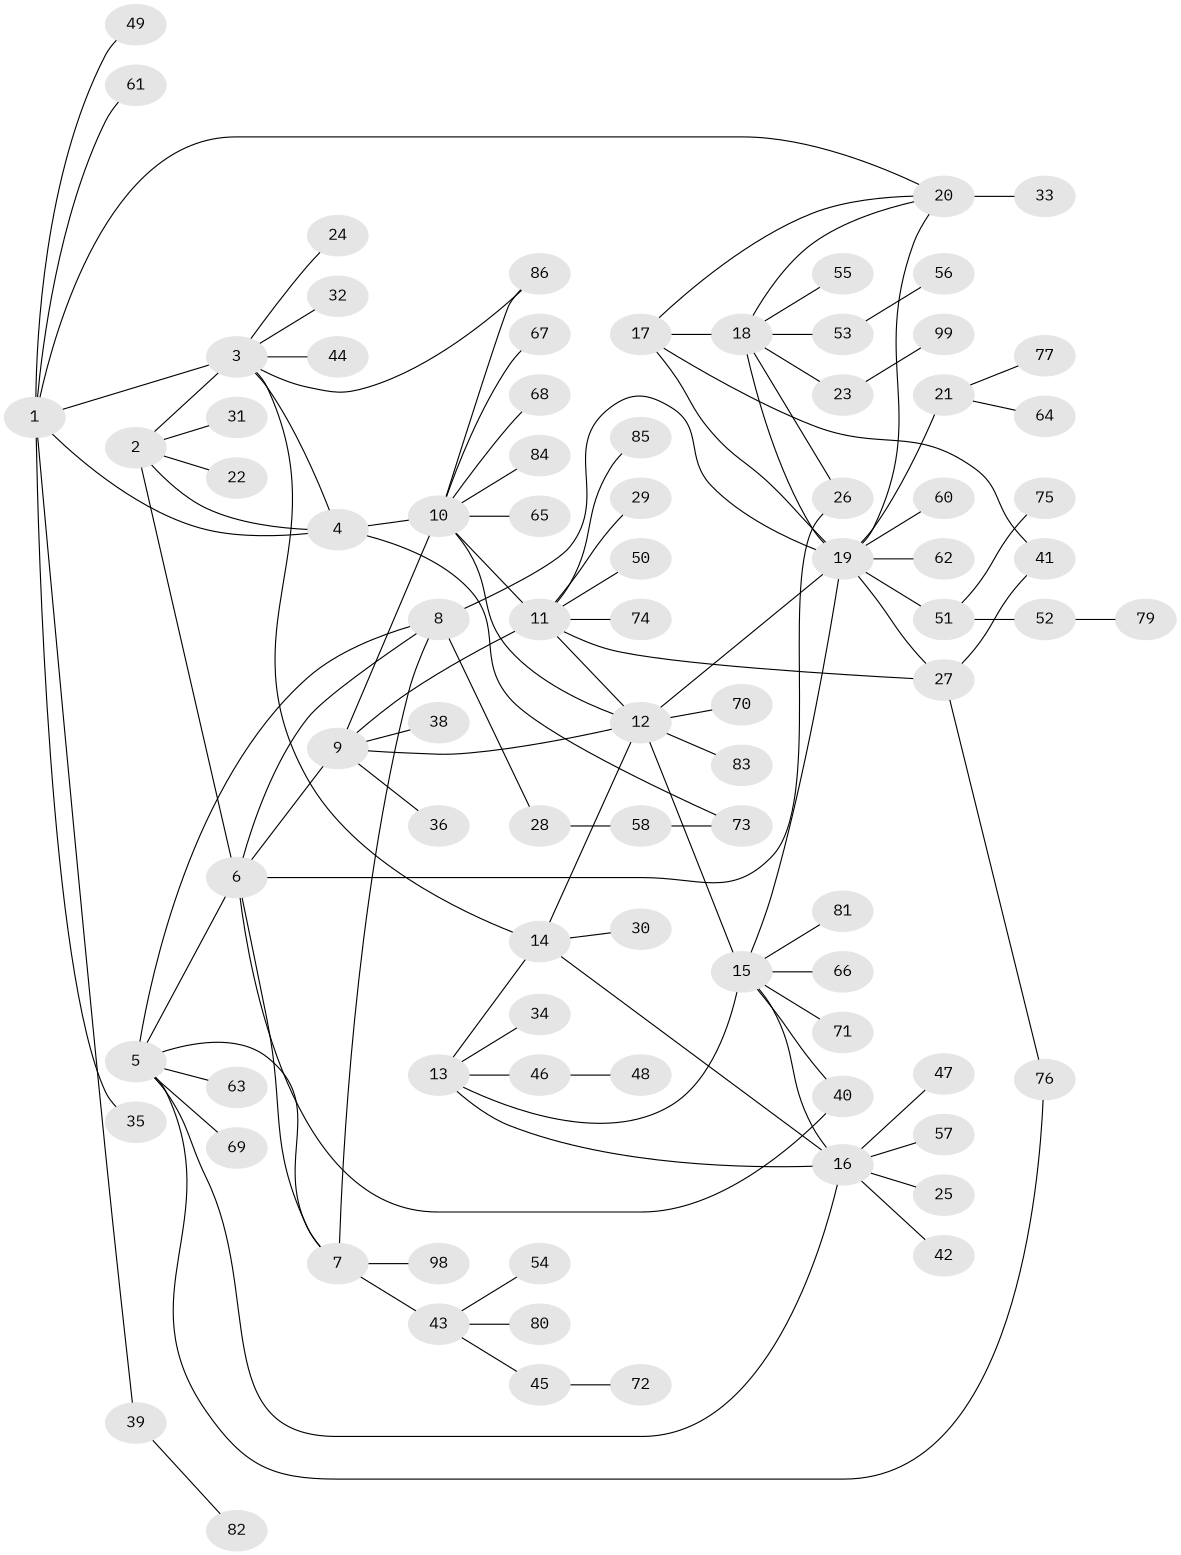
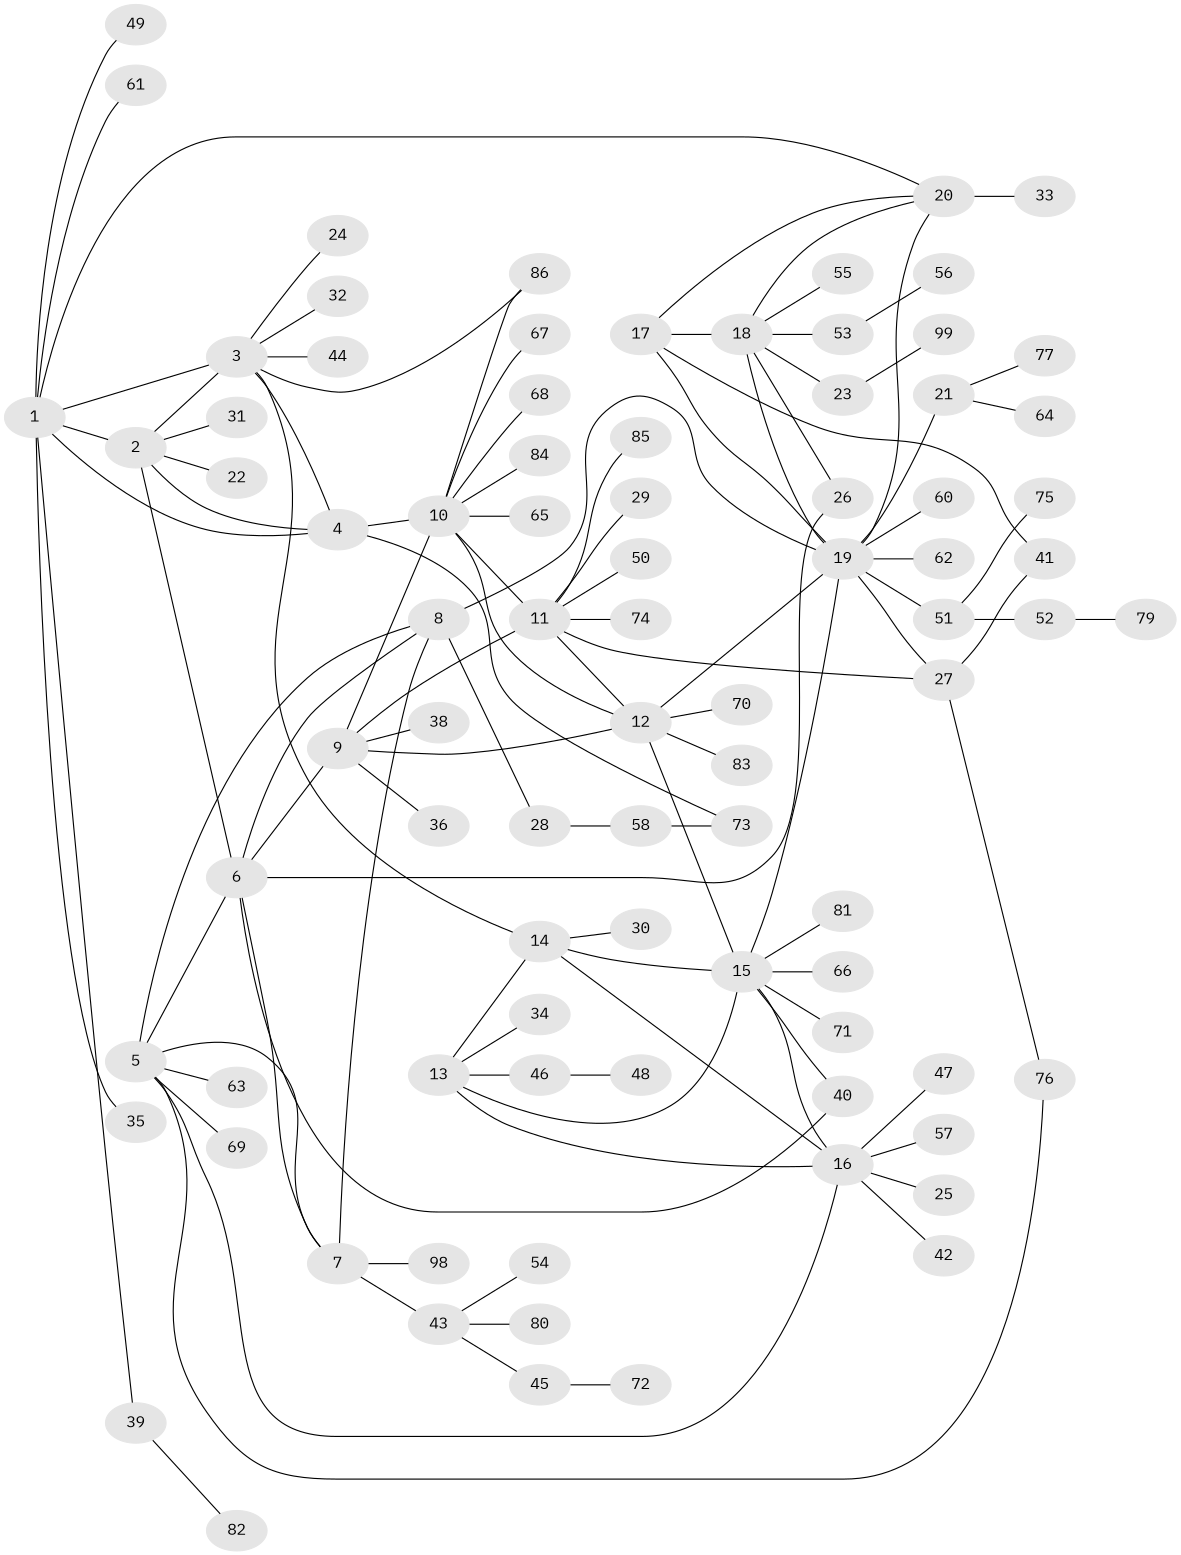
edge "1" -- "2": added
edge "12" -- "14": now "15" -- "14"
